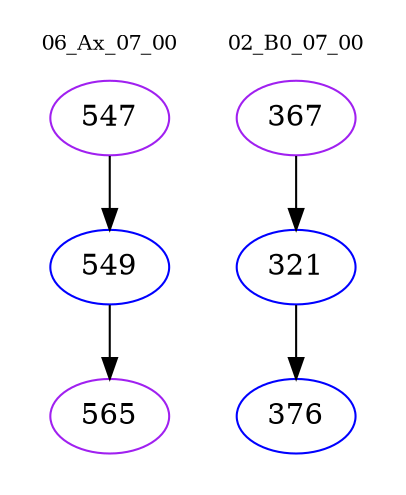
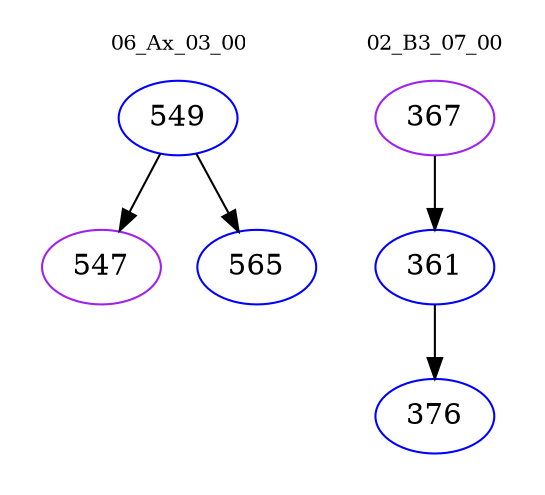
cluster "06_Ax_07_00": label "06_Ax_07_00" -> "06_Ax_03_00"
cluster "02_B0_07_00": label "02_B0_07_00" -> "02_B3_07_00"
edge "547" -> "549": reversed
node "321": label "321" -> "361"
node "565": color purple -> blue
